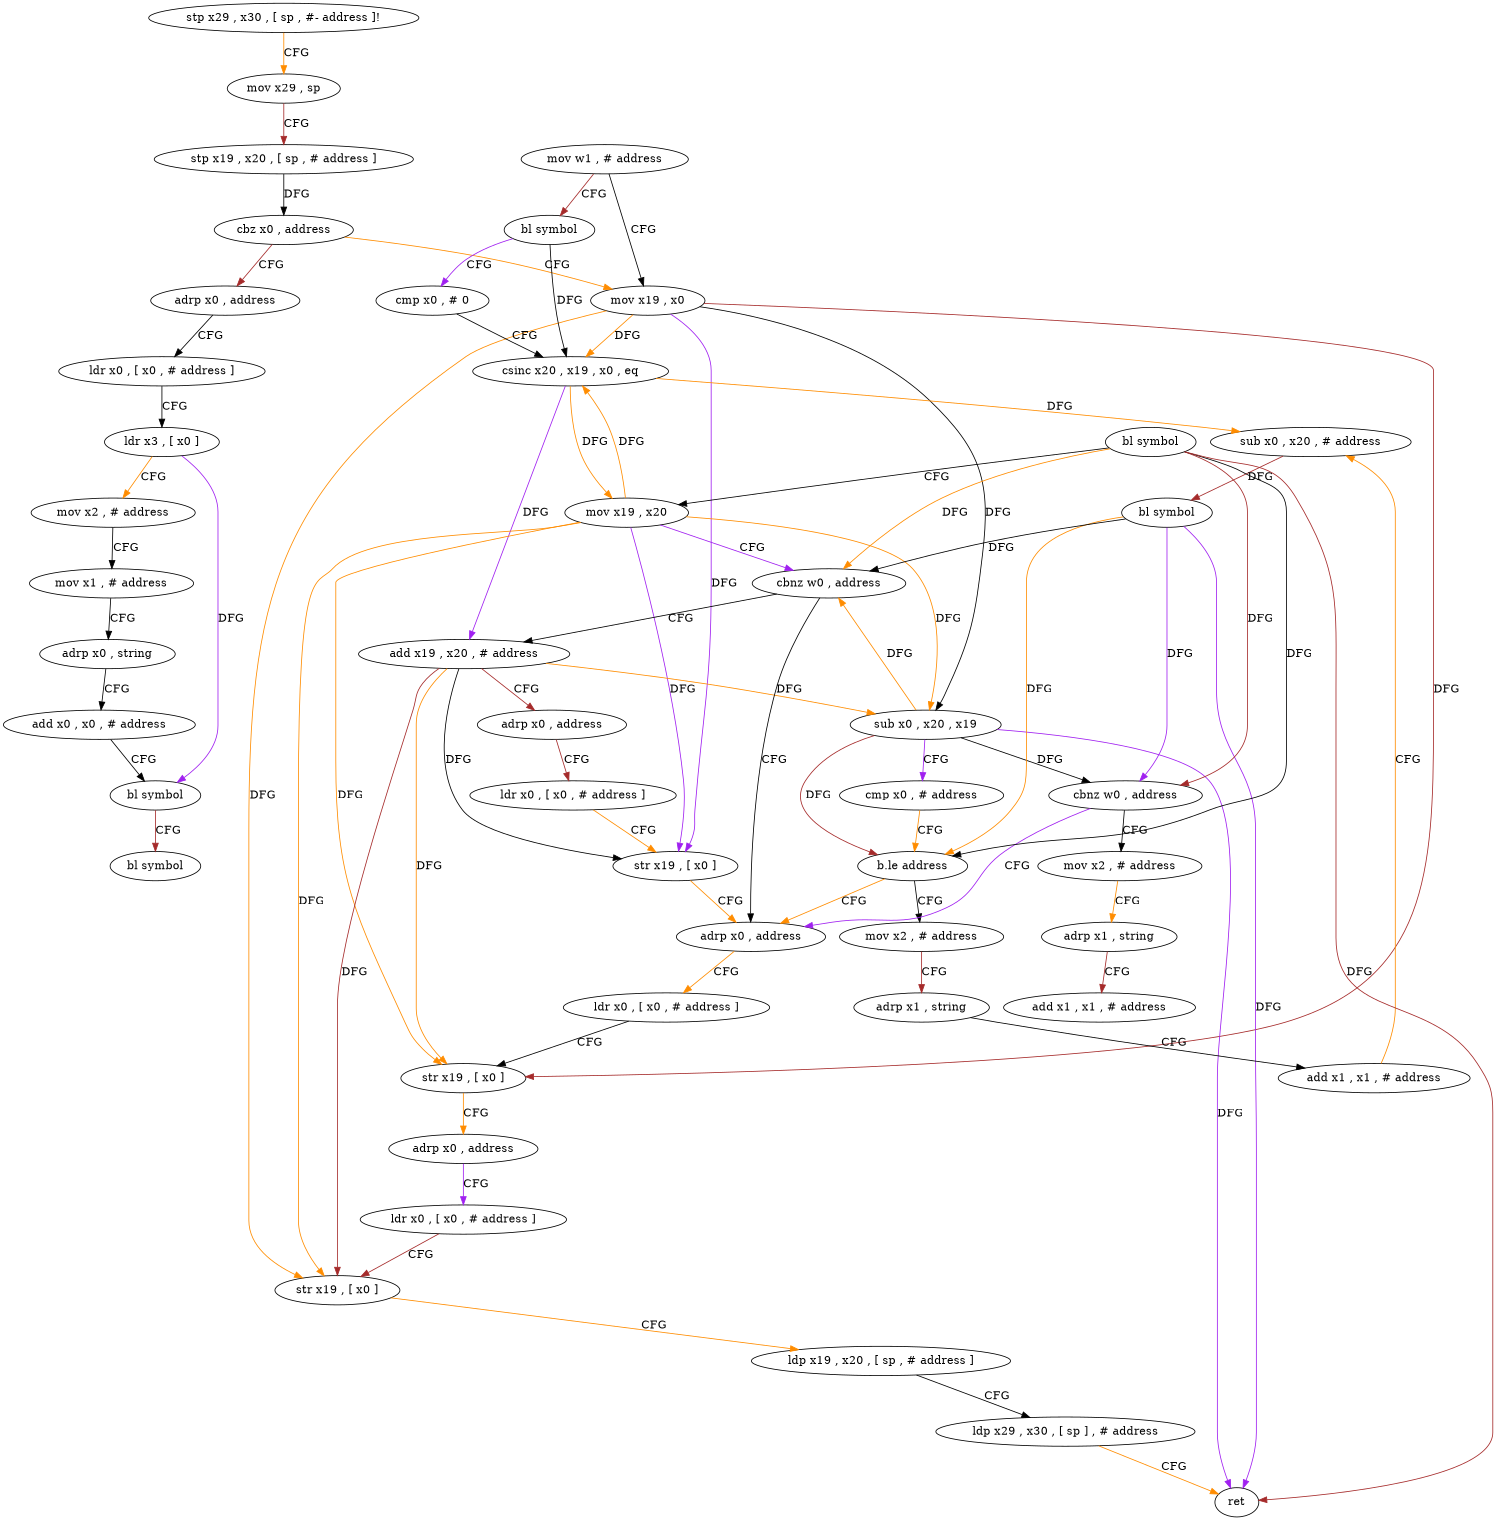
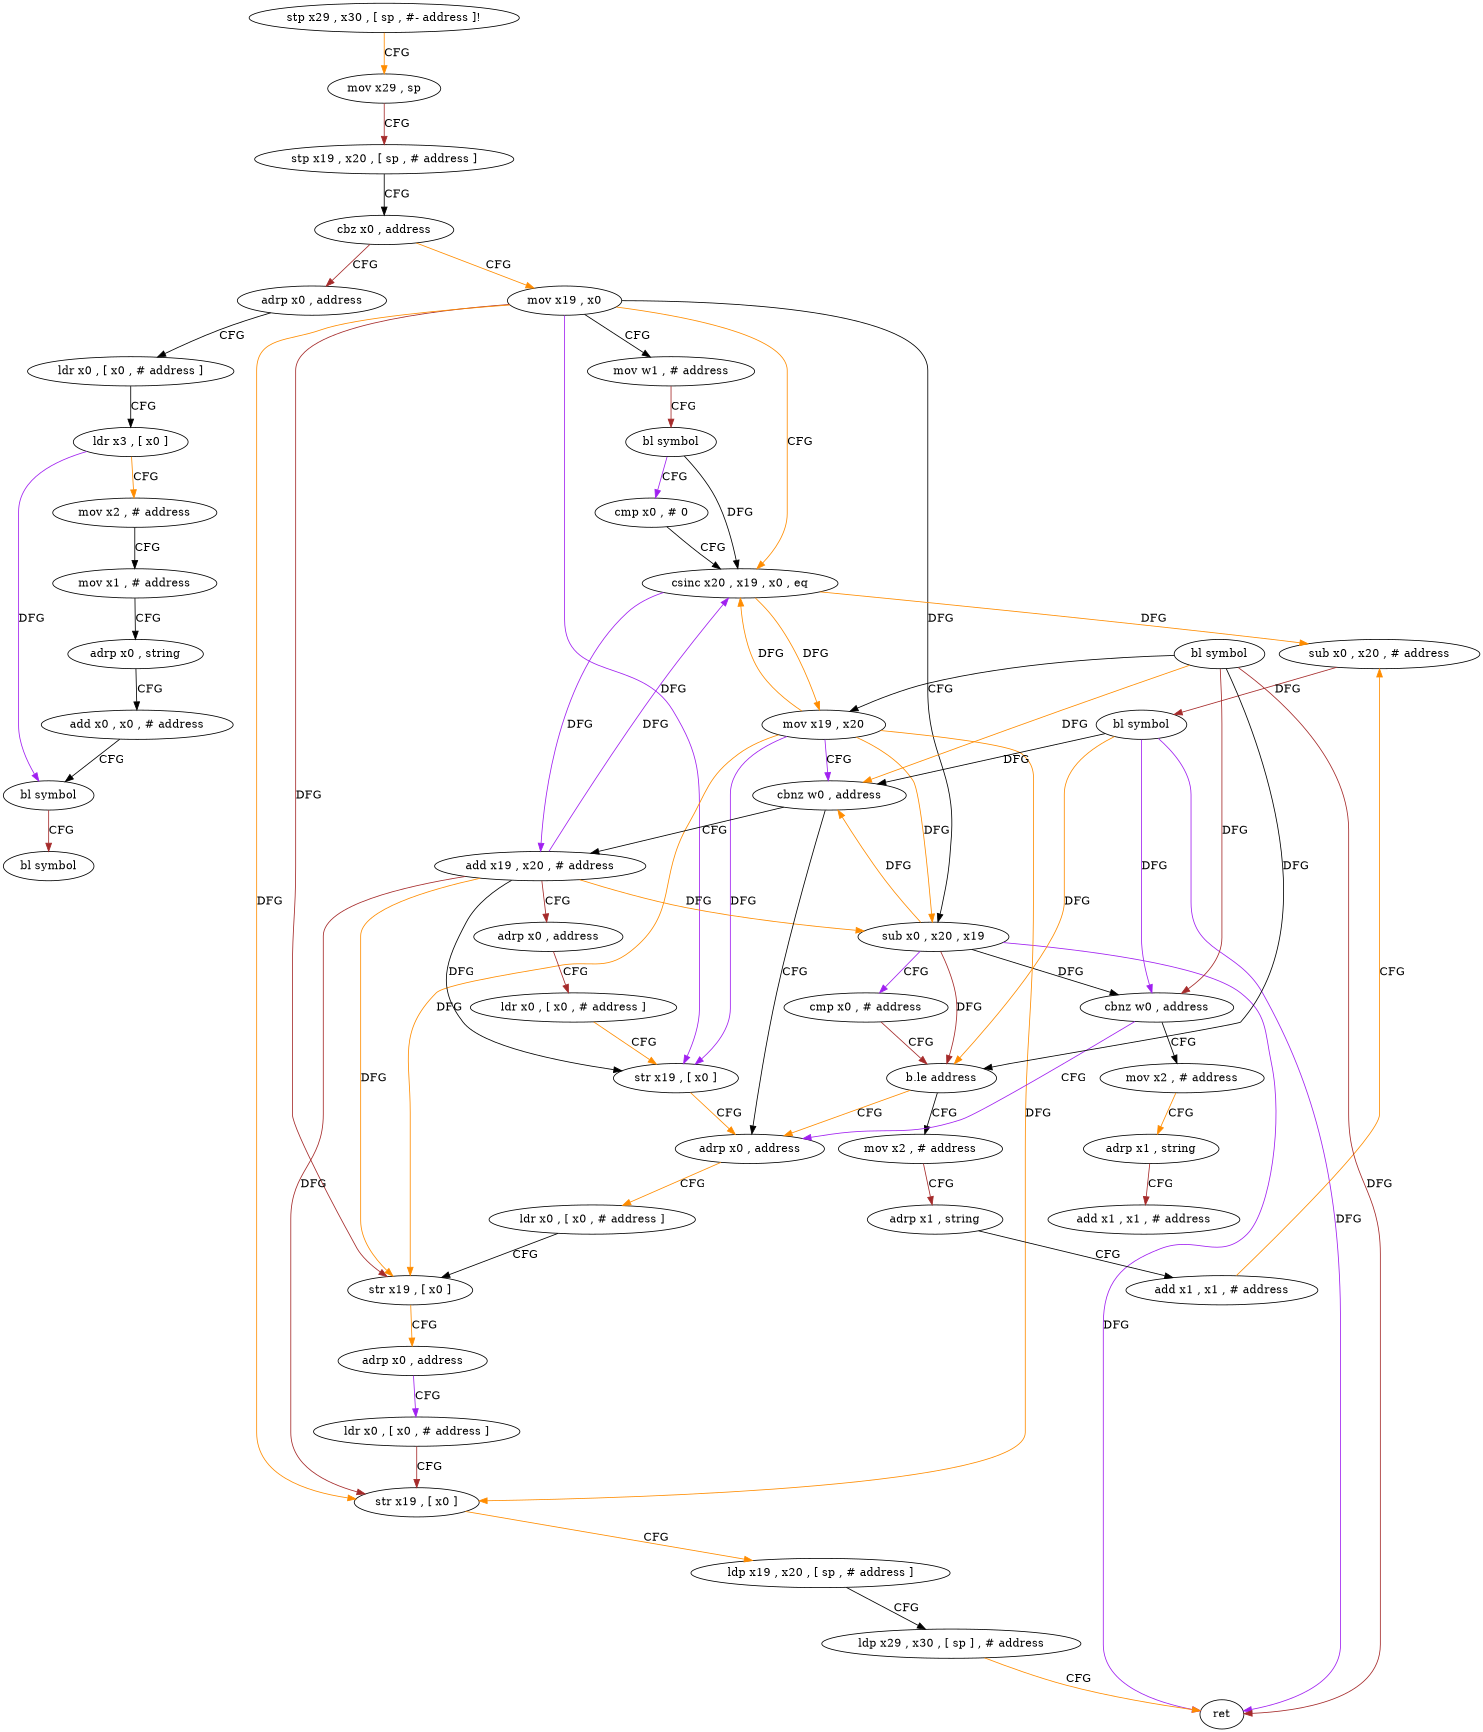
edge "stp x19 , x20 , [ sp , # address ]" -> "cbz x0 , address": label "DFG" -> "CFG"
edge "mov w1 , # address" -> "mov x19 , x0": reversed
edge "mov x19 , x0" -> "csinc x20 , x19 , x0 , eq": label "DFG" -> "CFG"
edge "add x19 , x20 , # address" -> "csinc x20 , x19 , x0 , eq": added, label "DFG"
edge "cmp x0 , # address" -> "b.le address": color darkorange -> brown
